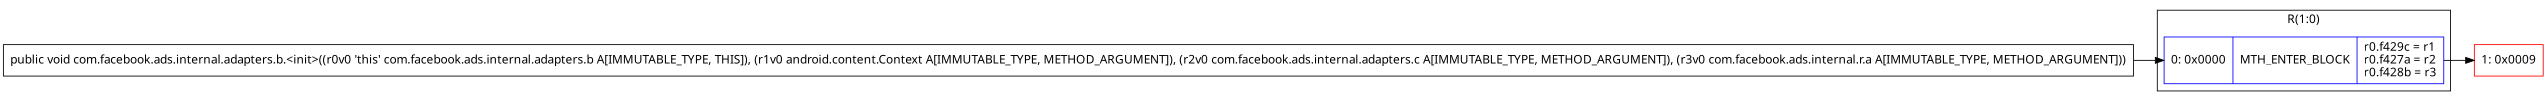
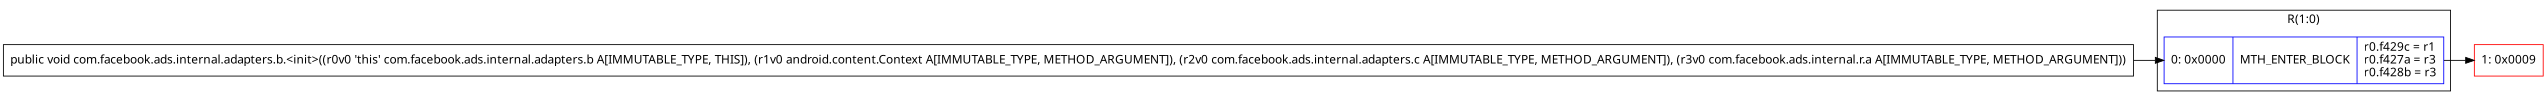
node "0: 0x0000": text "r0.f427a = r2" -> "r0.f427a = r3"
